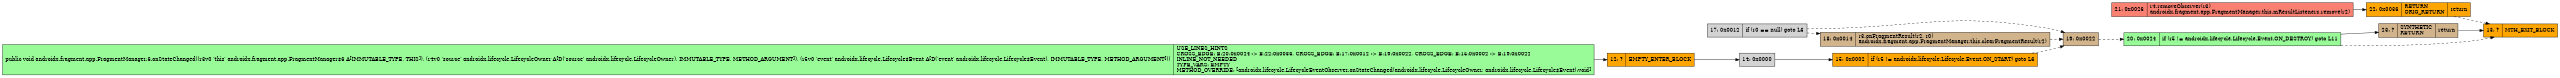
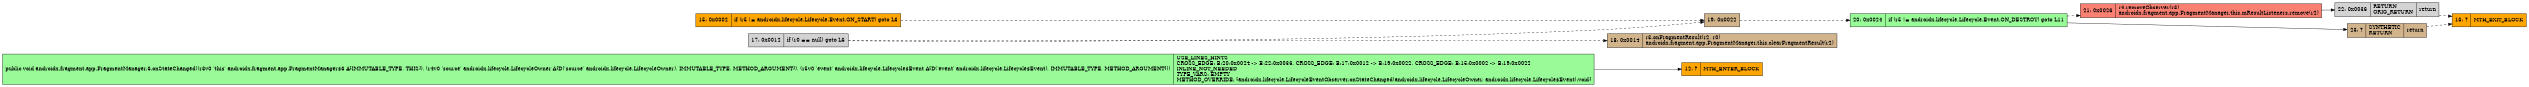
node "22: 0x0036": fillcolor orange -> lightgrey
edge "23: ?" -> "13: ?": style solid -> dashed
edge "18: 0x0014" -> "19: 0x0022": removed
edge "20: 0x0024" -> "13: ?": now "20: 0x0024" -> "21: 0x0026"
node "12: ?": text "EMPTY_ENTER_BLOCK" -> "MTH_ENTER_BLOCK"
node "14: 0x0000": removed
